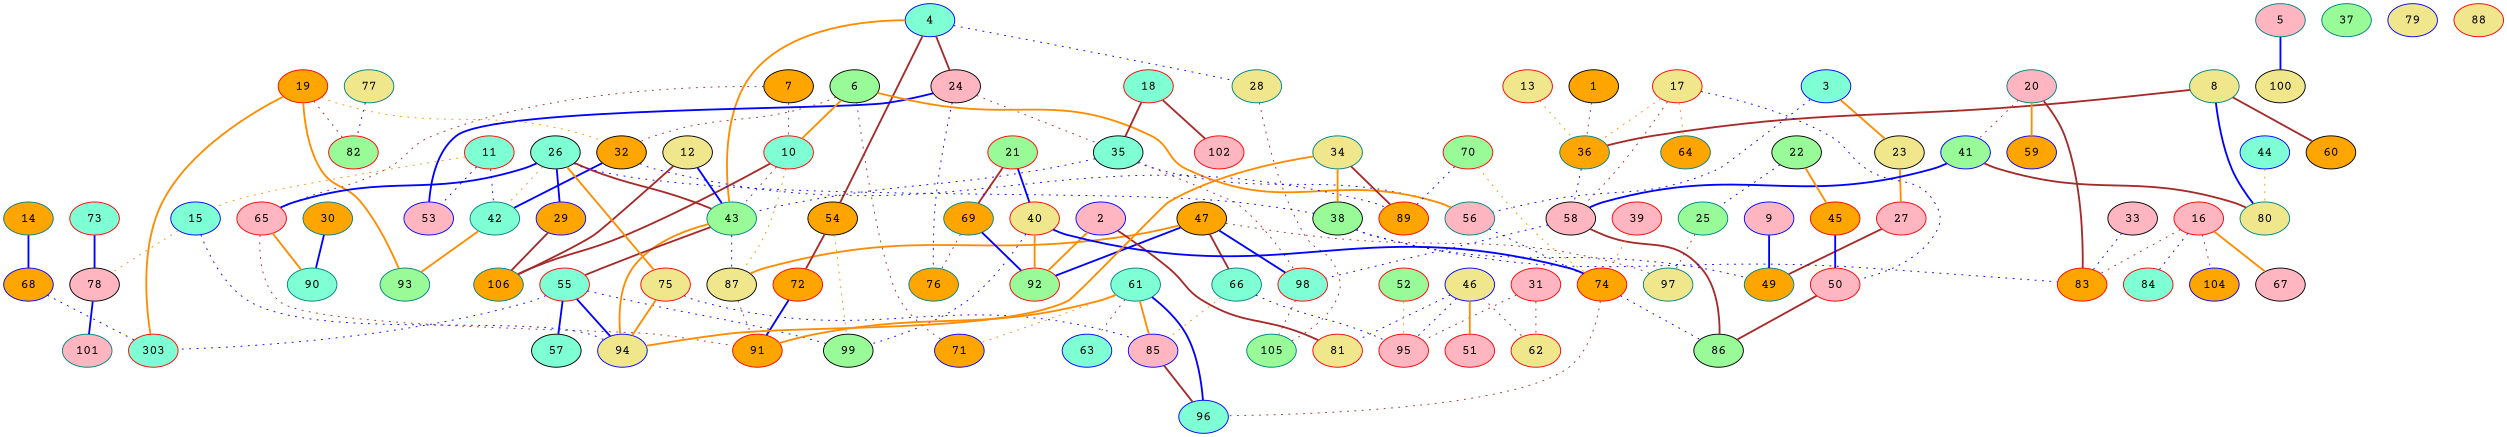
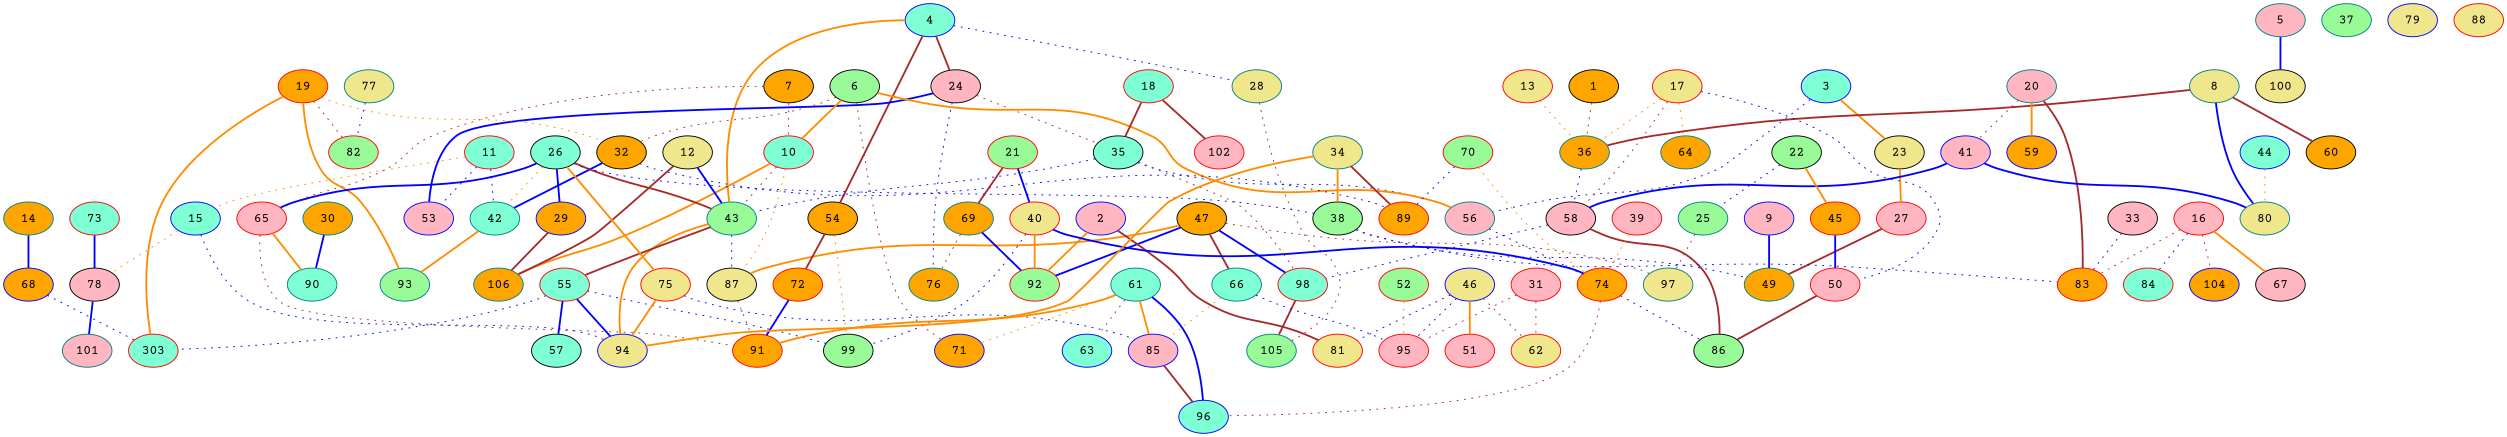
node "41": fillcolor palegreen -> lightpink
edge "41" -- "80": color brown -> blue
edge "10" -- "106": color brown -> darkorange
edge "98" -- "105": style dotted -> bold
